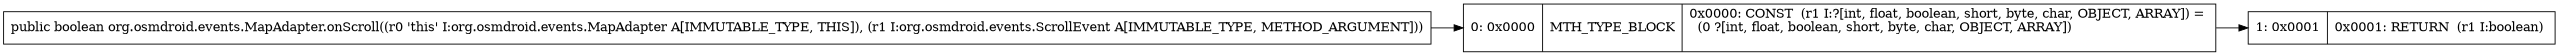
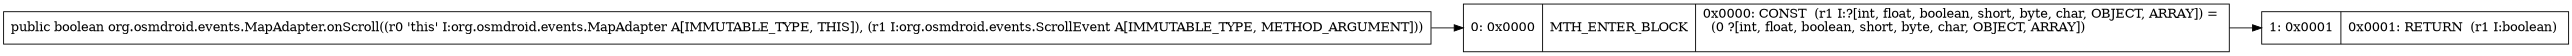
node "0: 0x0000": text "MTH_TYPE_BLOCK" -> "MTH_ENTER_BLOCK"
